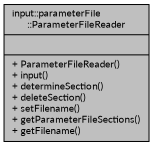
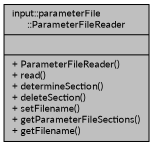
node "input::parameterFile": text "+ input()" -> "+ read()"
